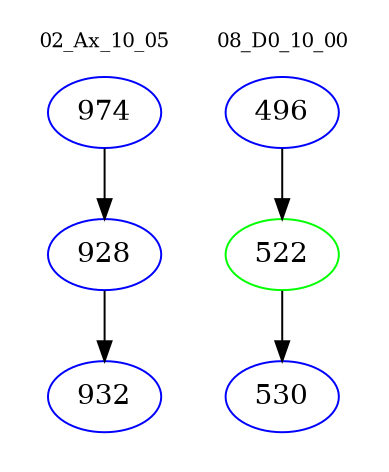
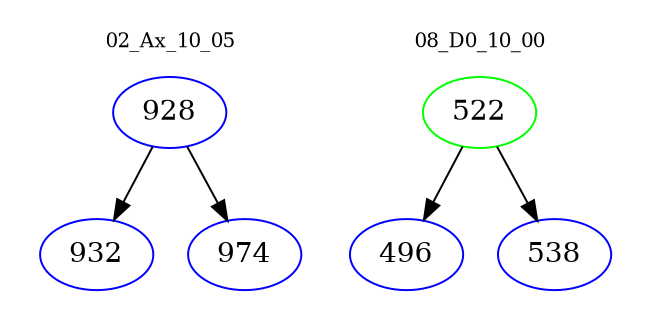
edge "974" -> "928": reversed
edge "496" -> "522": reversed
node "530": label "530" -> "538"
